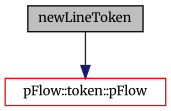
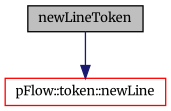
node "pFlow::token::pFlow": label "pFlow::token::pFlow" -> "pFlow::token::newLine"
